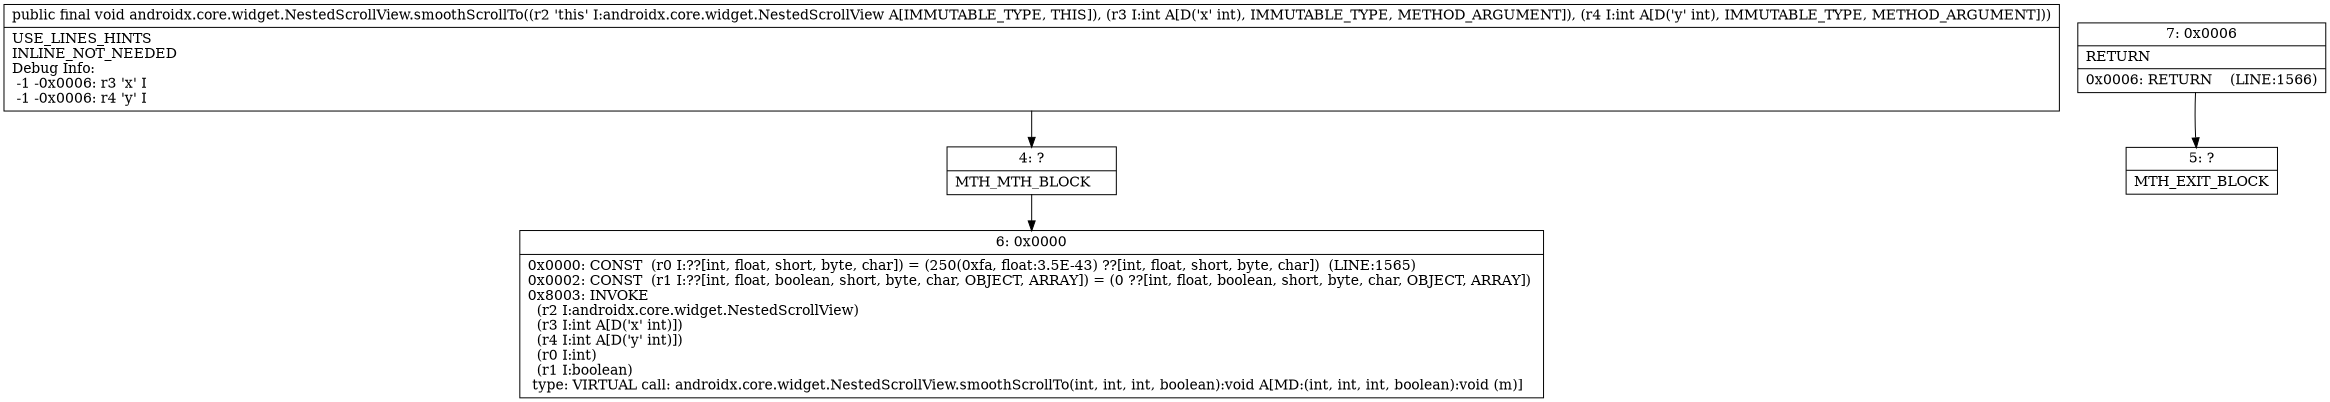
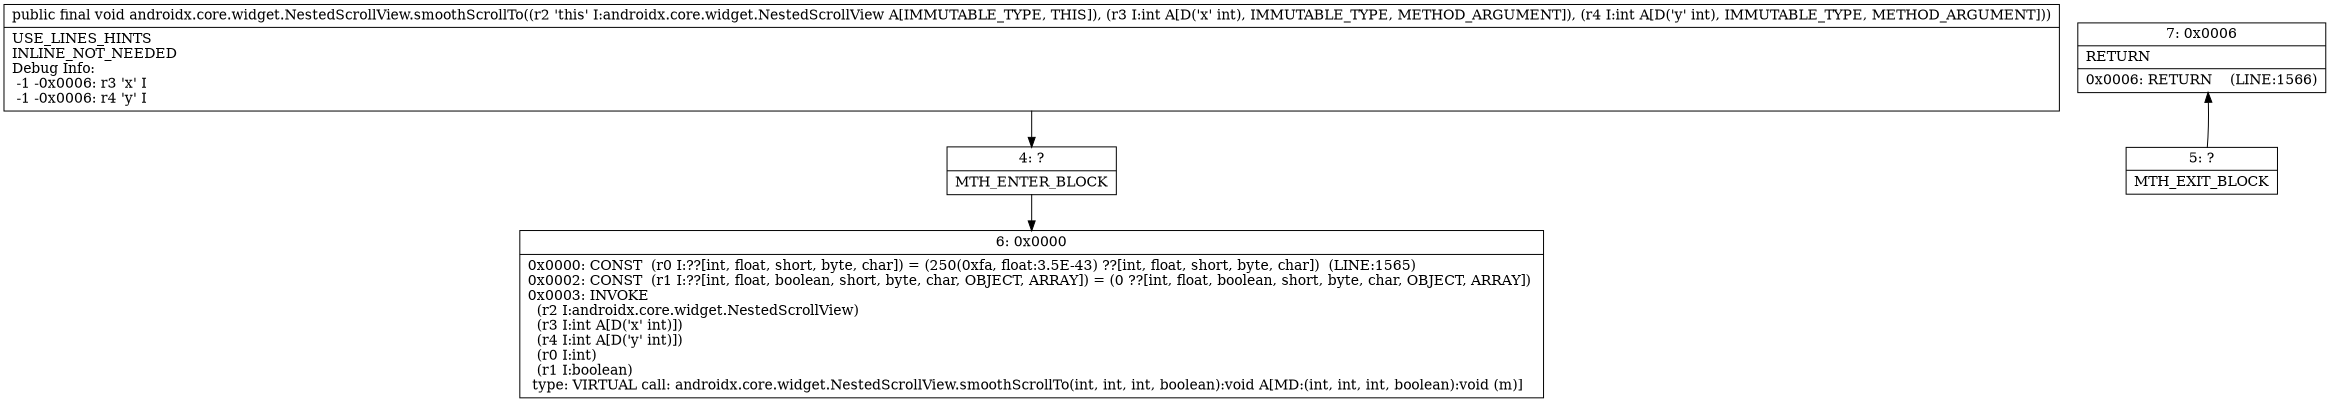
edge "7: 0x0006" -> "5: ?": reversed
node "4: ?": text "MTH_MTH_BLOCK" -> "MTH_ENTER_BLOCK"
node "6: 0x0000": text "0x8003: INVOKE" -> "0x0003: INVOKE"
